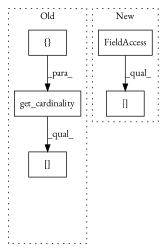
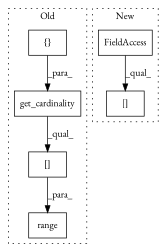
node "range": added
